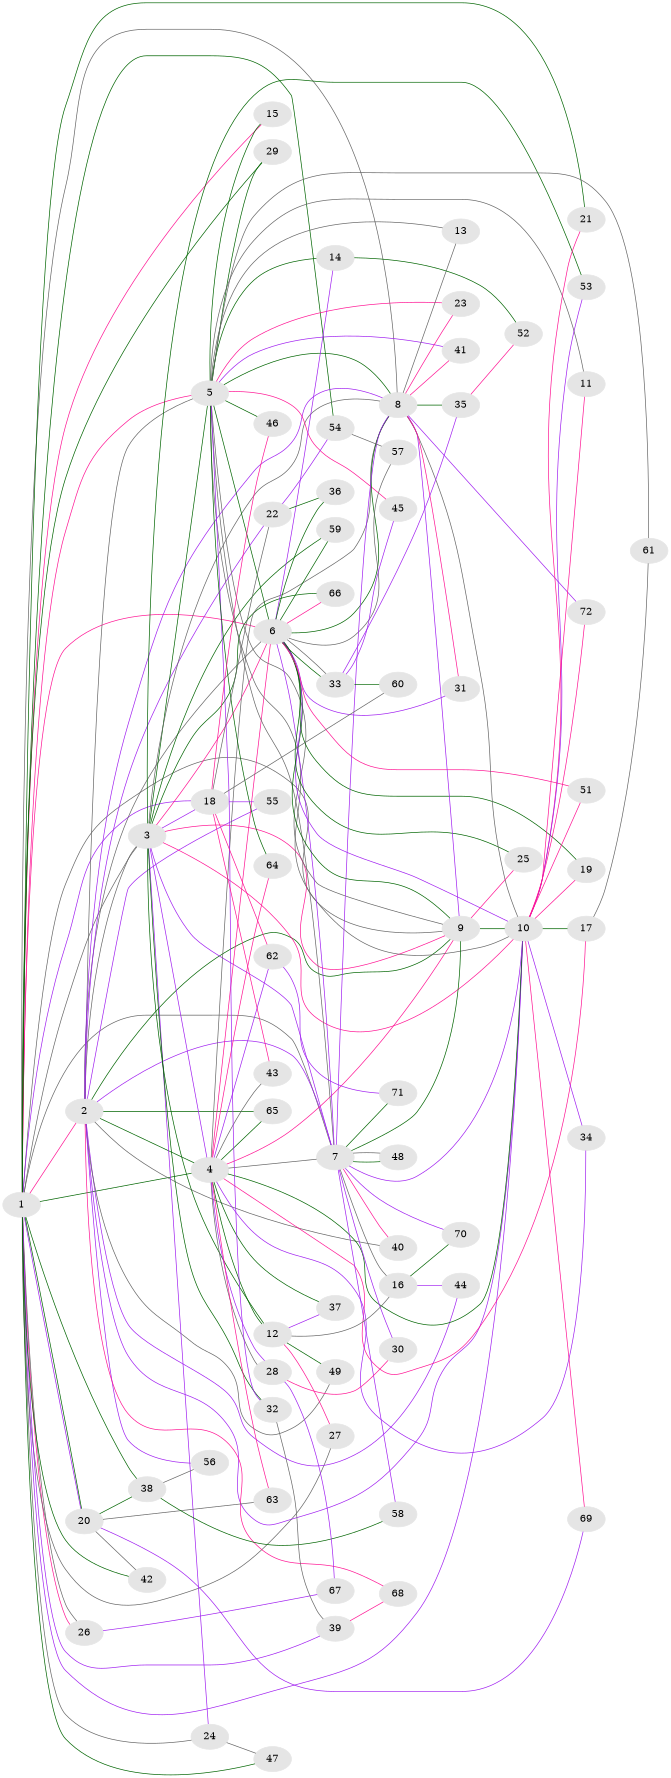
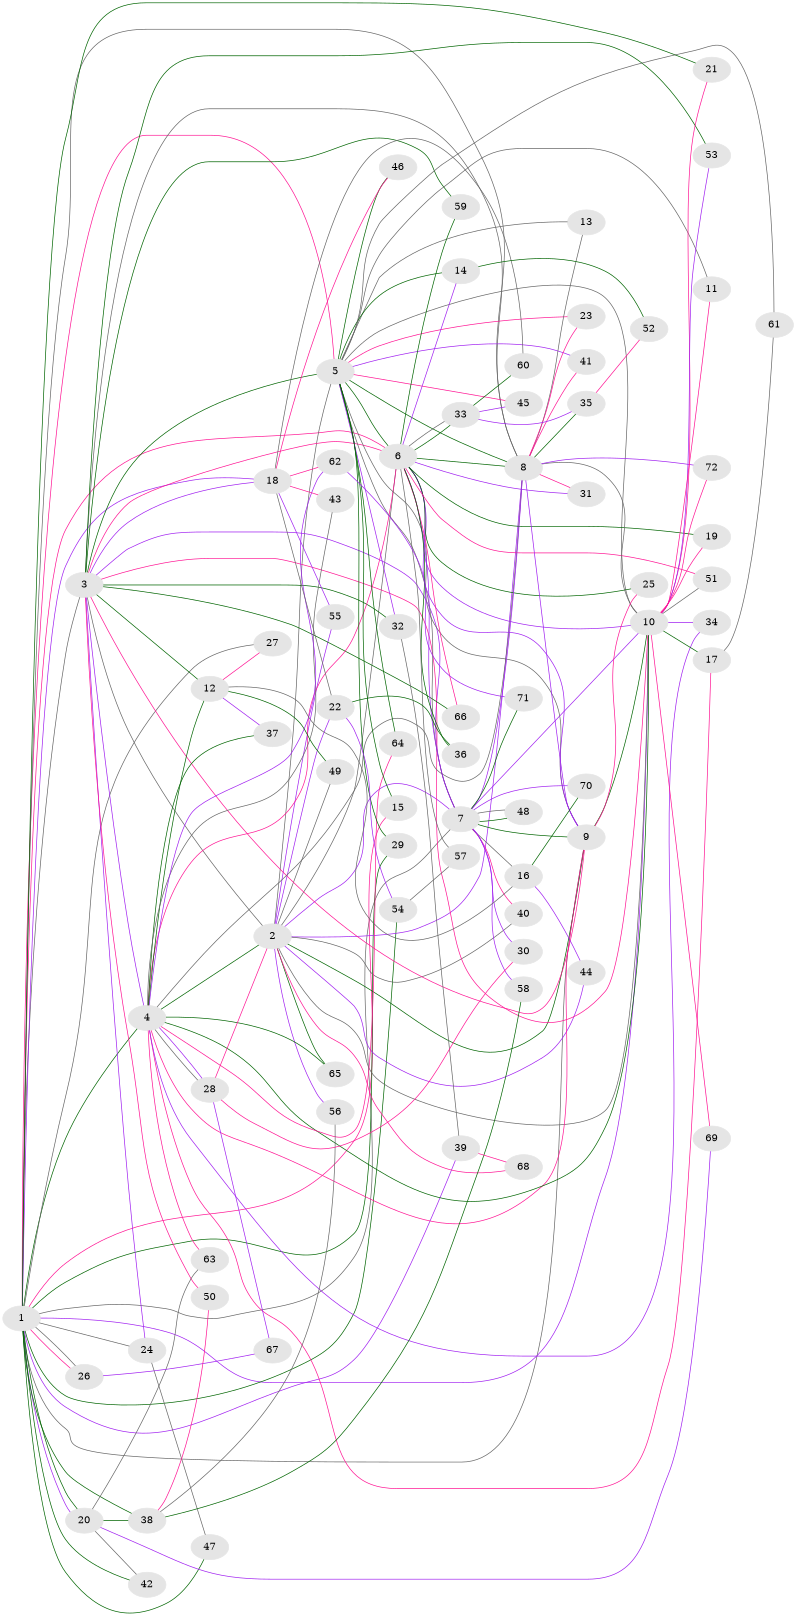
edge "6" -- "9": color darkgreen -> purple
edge "51" -- "10": color deeppink -> gray40
edge "2" -- "1": now "2" -- "28"
edge "7" -- "4": removed
node "50": added
edge "10" -- "2": color purple -> gray40
